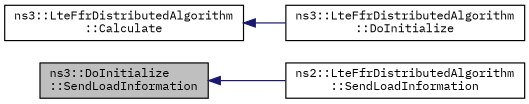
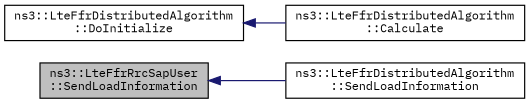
edge "ns3::LteFfrDistributedAlgorithm ::DoInitialize" -> "ns3::LteFfrDistributedAlgorithm ::Calculate": reversed
node "ns3::DoInitialize ::SendLoadInformation": label "ns3::DoInitialize ::SendLoadInformation" -> "ns3::LteFfrRrcSapUser ::SendLoadInformation"
node "ns2::LteFfrDistributedAlgorithm ::SendLoadInformation": label "ns2::LteFfrDistributedAlgorithm ::SendLoadInformation" -> "ns3::LteFfrDistributedAlgorithm ::SendLoadInformation"
